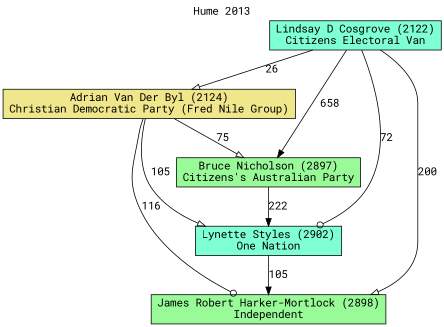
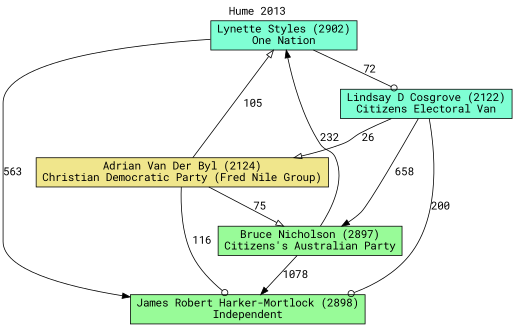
edge "Lindsay D Cosgrove (2122) Citizens Electoral Van" -> "Lynette Styles (2902) One Nation": reversed
edge "Lindsay D Cosgrove (2122) Citizens Electoral Van" -> "James Robert Harker-Mortlock (2898) Independent": arrowhead onormal -> odot
edge "Bruce Nicholson (2897) Citizens's Australian Party" -> "Lynette Styles (2902) One Nation": label "222" -> "232"
edge "Bruce Nicholson (2897) Citizens's Australian Party" -> "James Robert Harker-Mortlock (2898) Independent": added, label "1078"
edge "Lynette Styles (2902) One Nation" -> "James Robert Harker-Mortlock (2898) Independent": label "105" -> "563"
